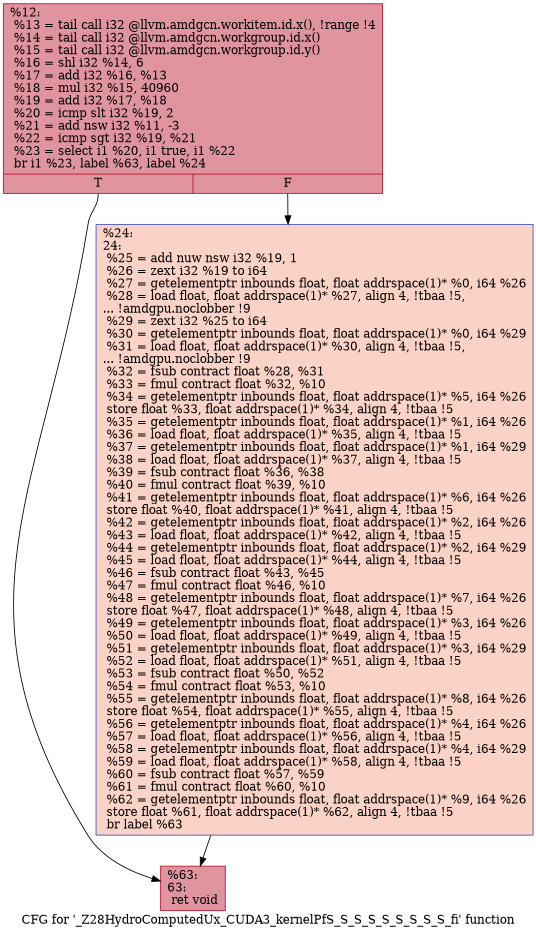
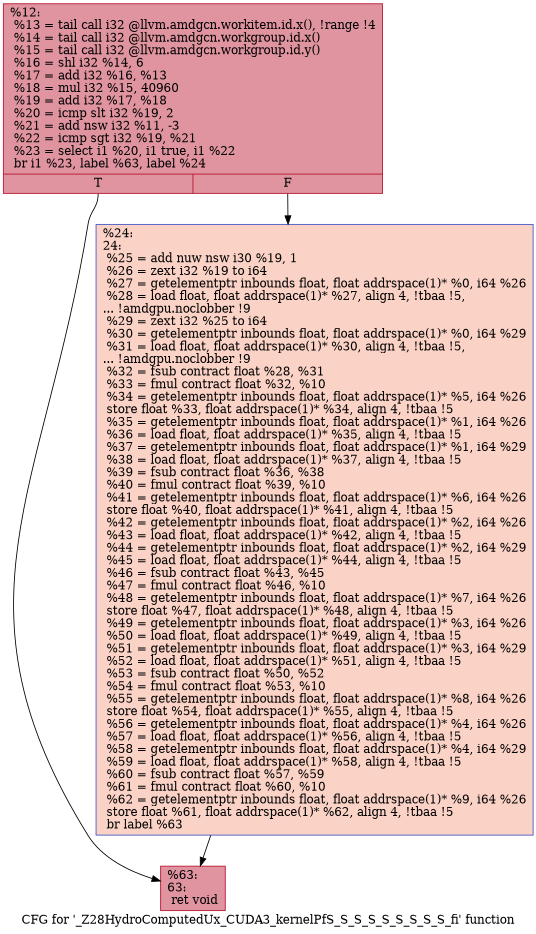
node "%24:": text "%25 = add nuw nsw i32 %19, 1" -> "%25 = add nuw nsw i30 %19, 1"
